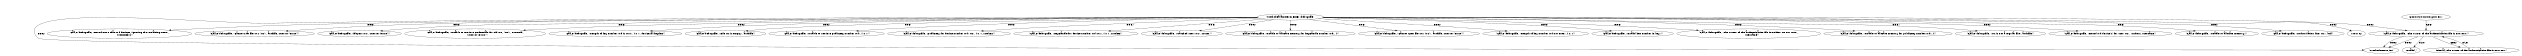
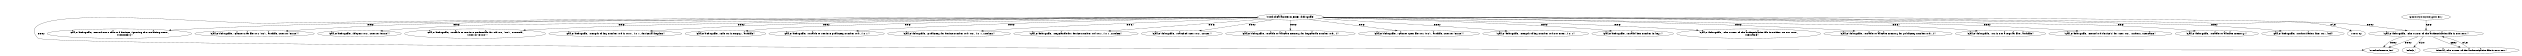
edge "(MethodParameterIn,FILE *debug_file)" -> "1000102": label "DDG: " -> "AST: "
node "(Invalid,)": label "(Invalid,)" -> "(Block,)"
